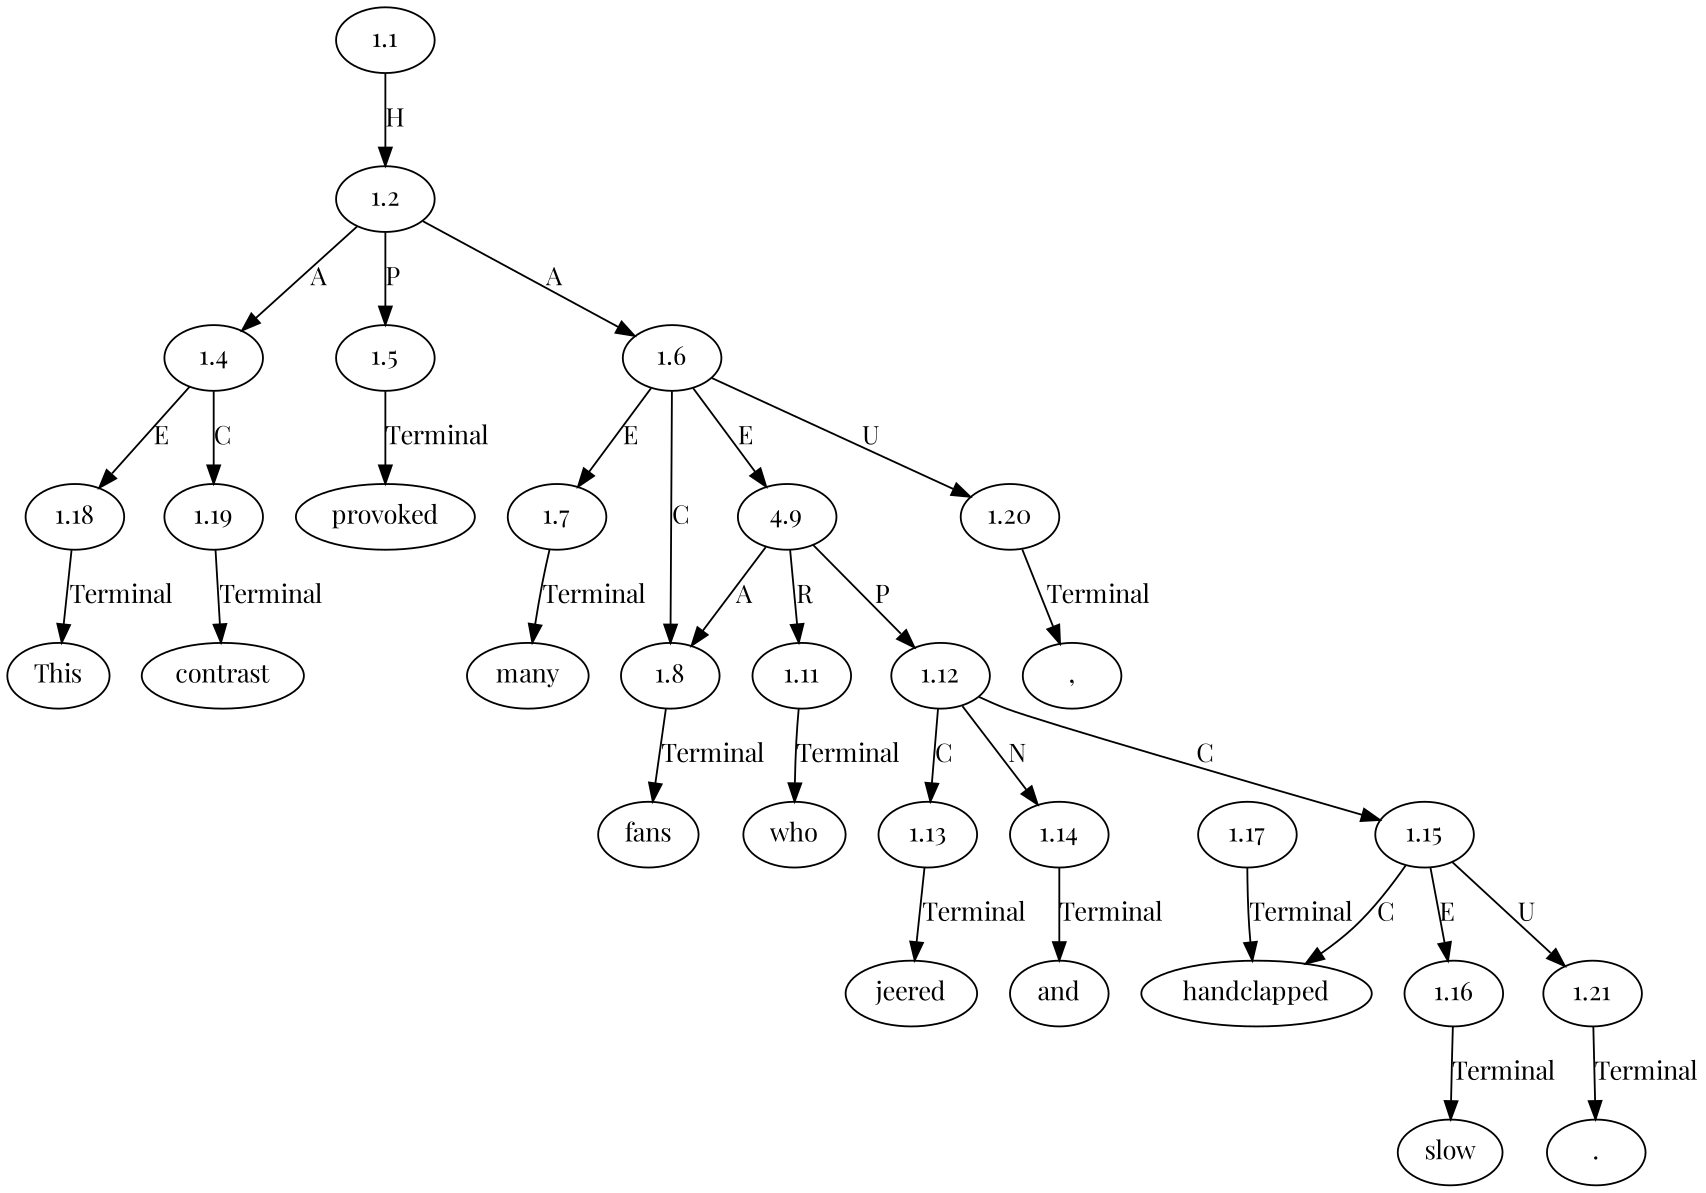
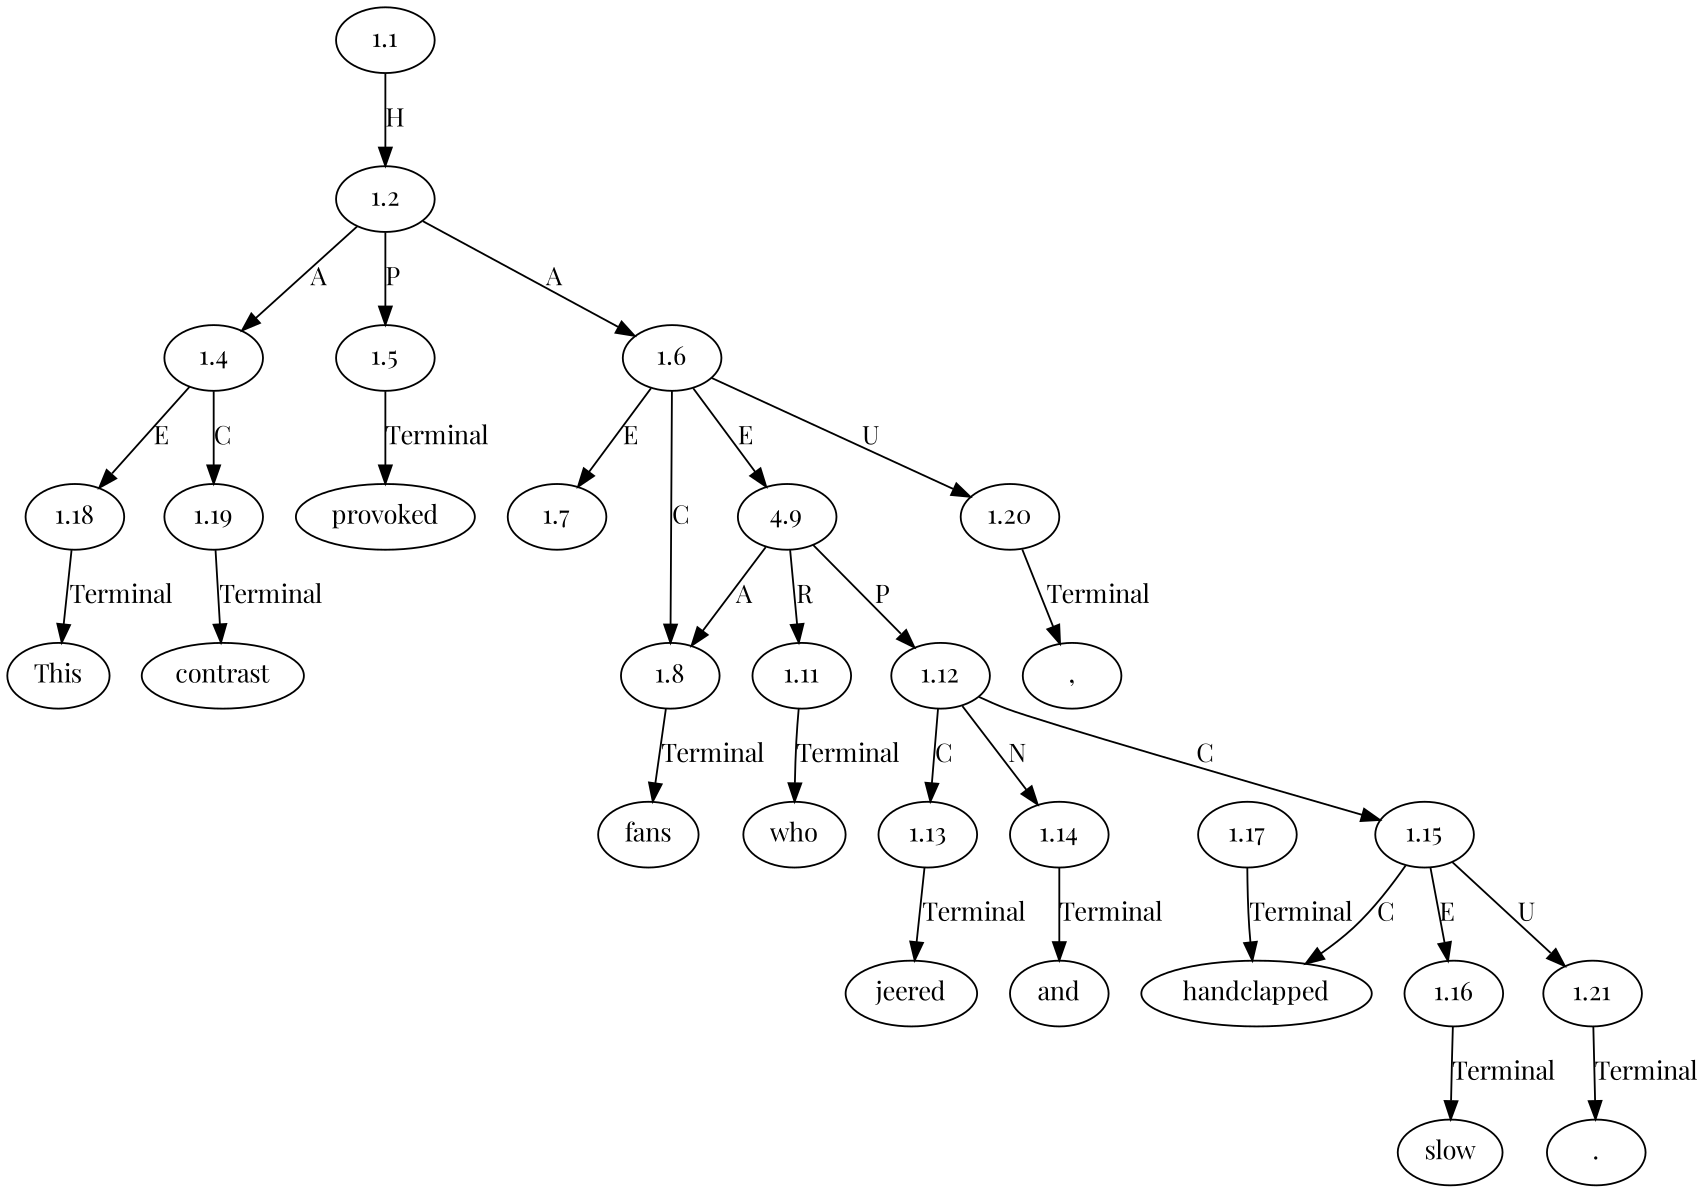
node "many": removed
